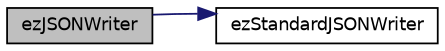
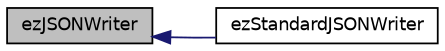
edge "ezJSONWriter" -> "ezStandardJSONWriter": reversed
